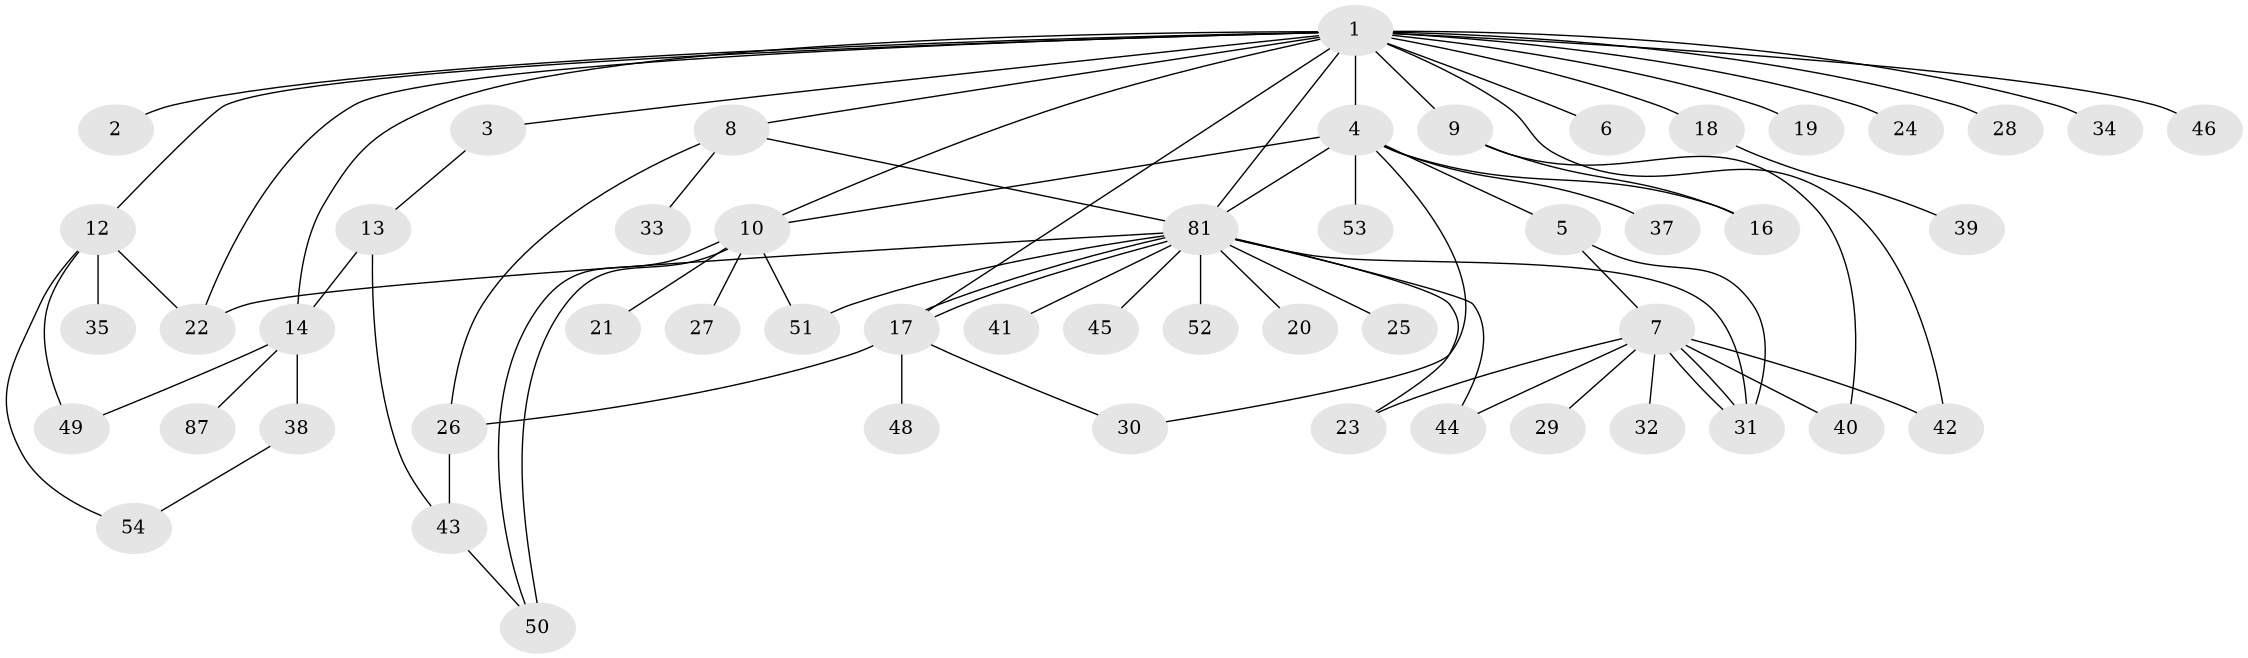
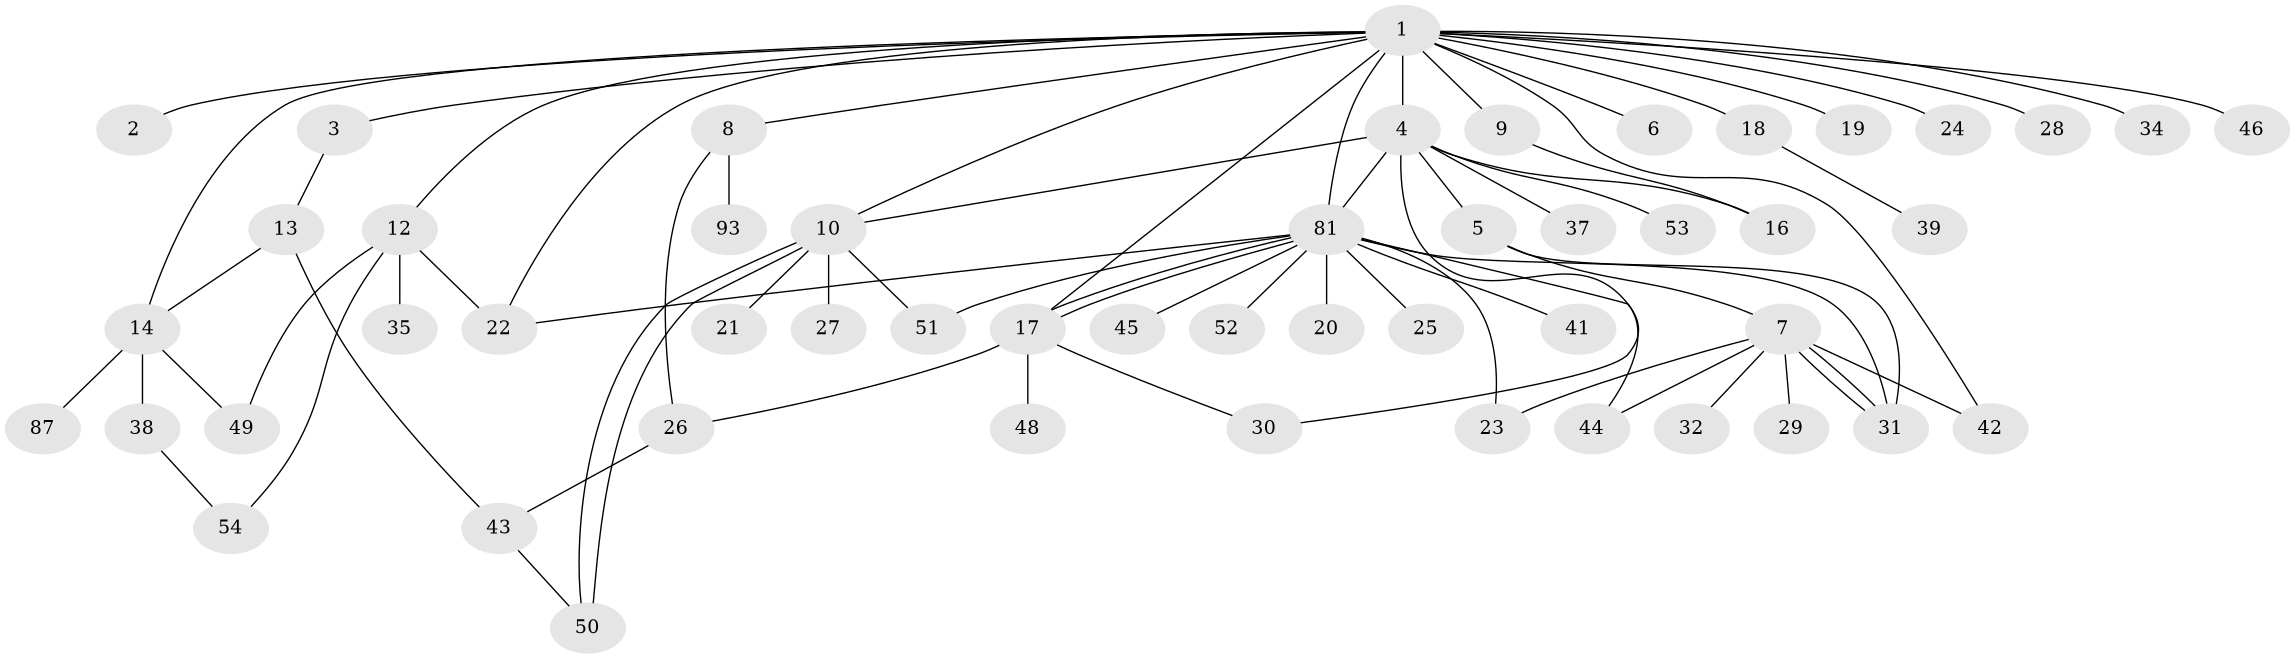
edge "8" -- "81": removed
node "33": label "33" -> "93"
node "40": removed
